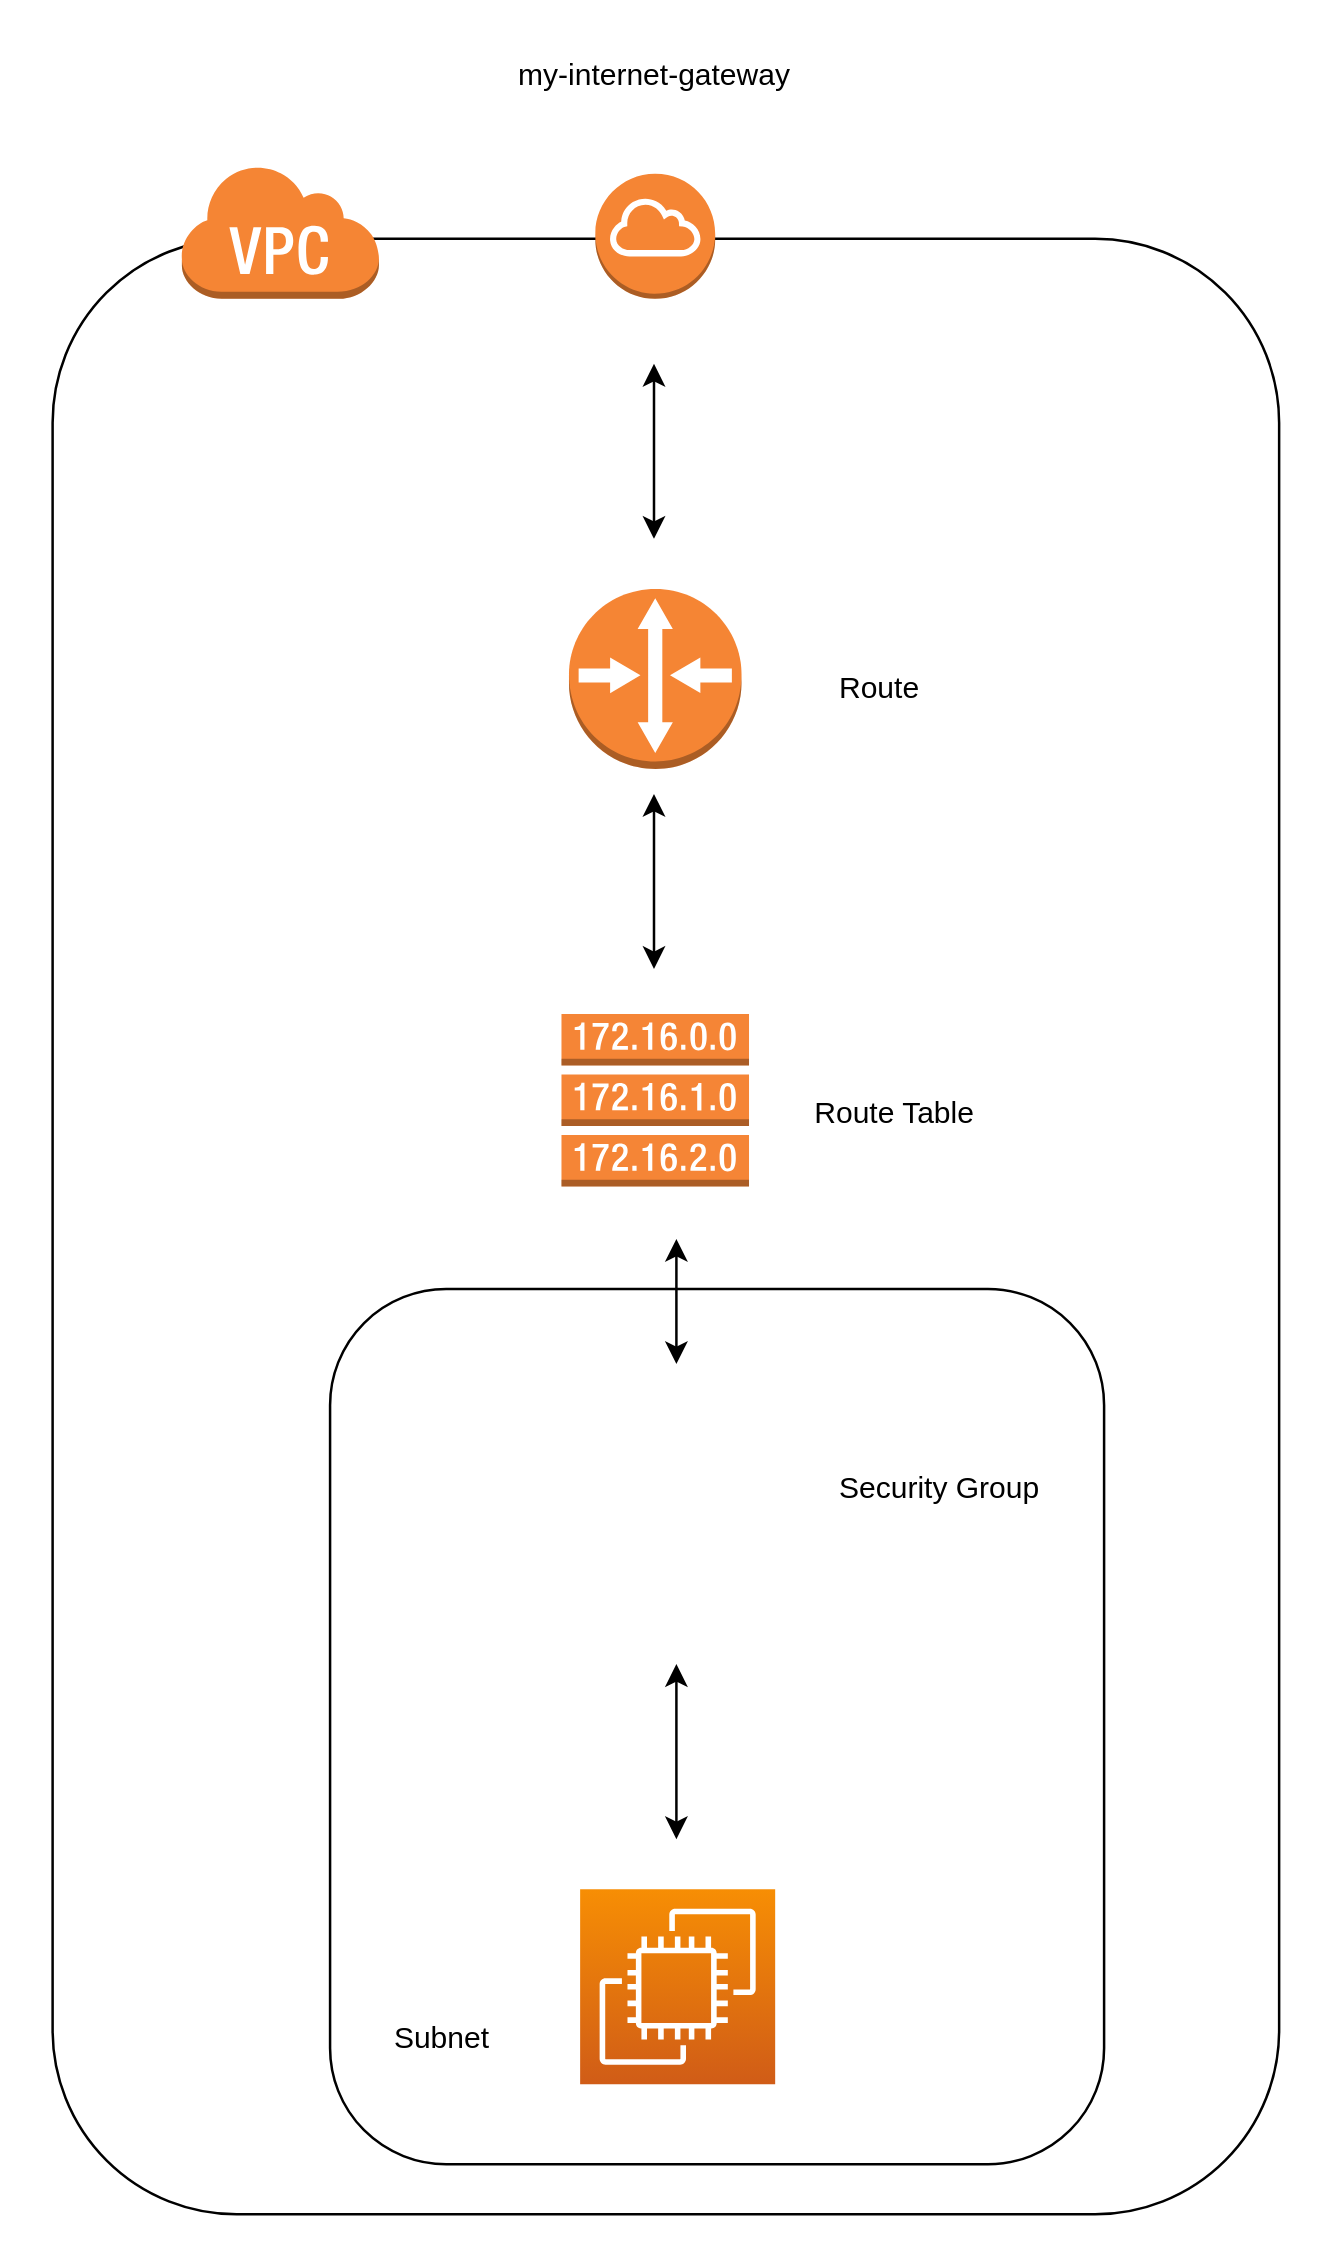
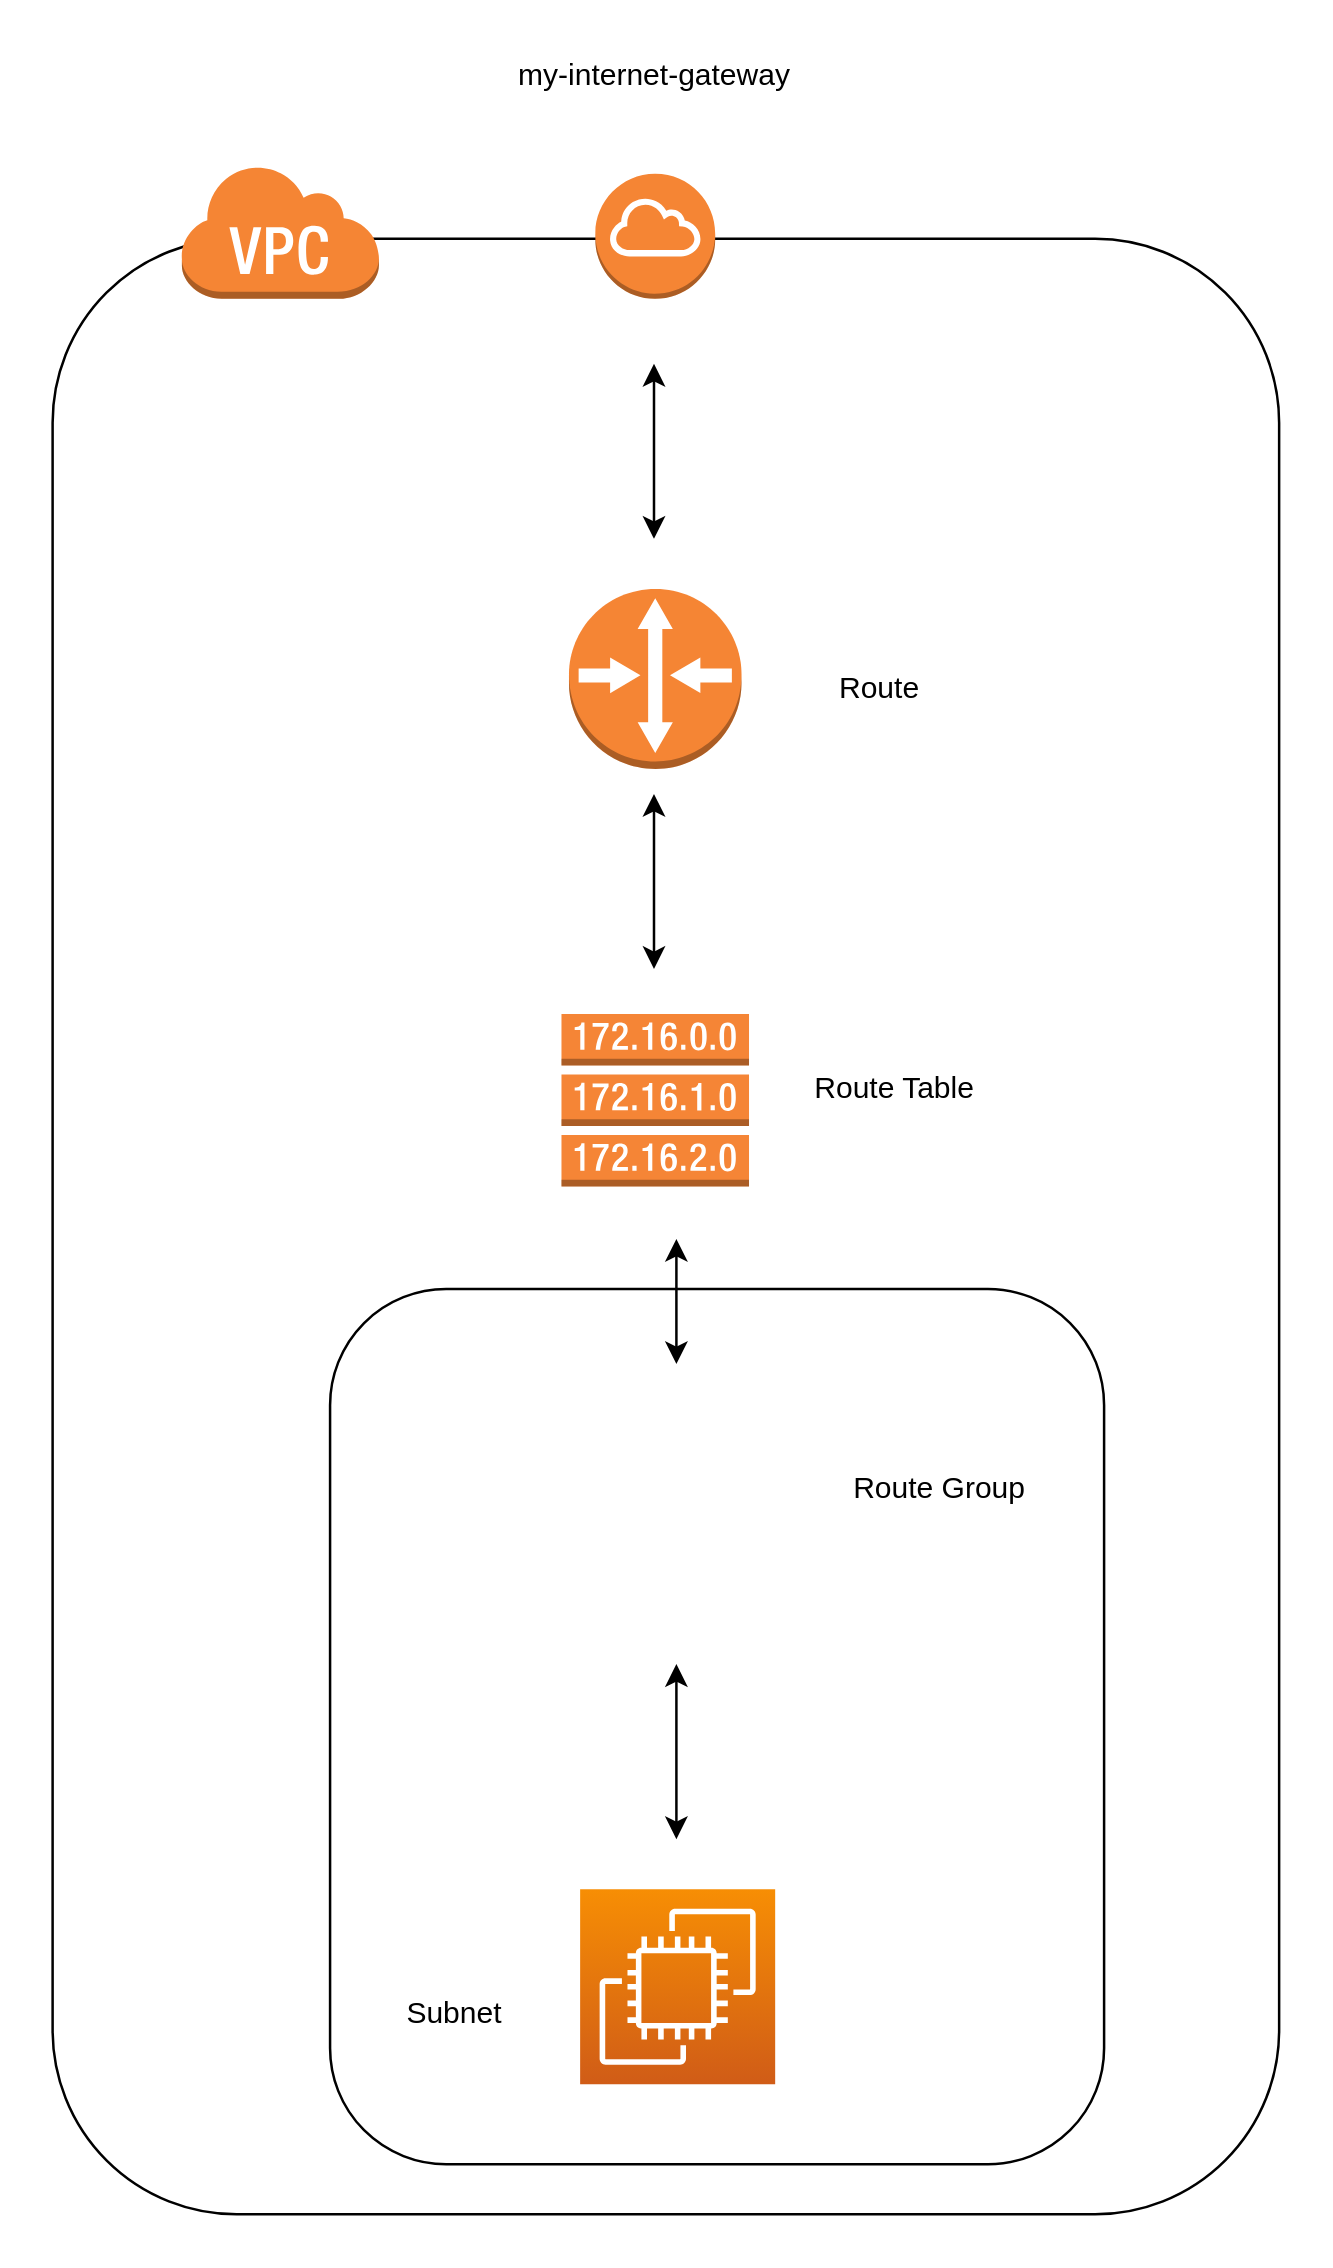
node "Route Table": moved (893, 1114) -> (893, 1089)
node "Security Group": label "Security Group" -> "Route Group"
node "Subnet": moved (441, 2039) -> (454, 2014)
